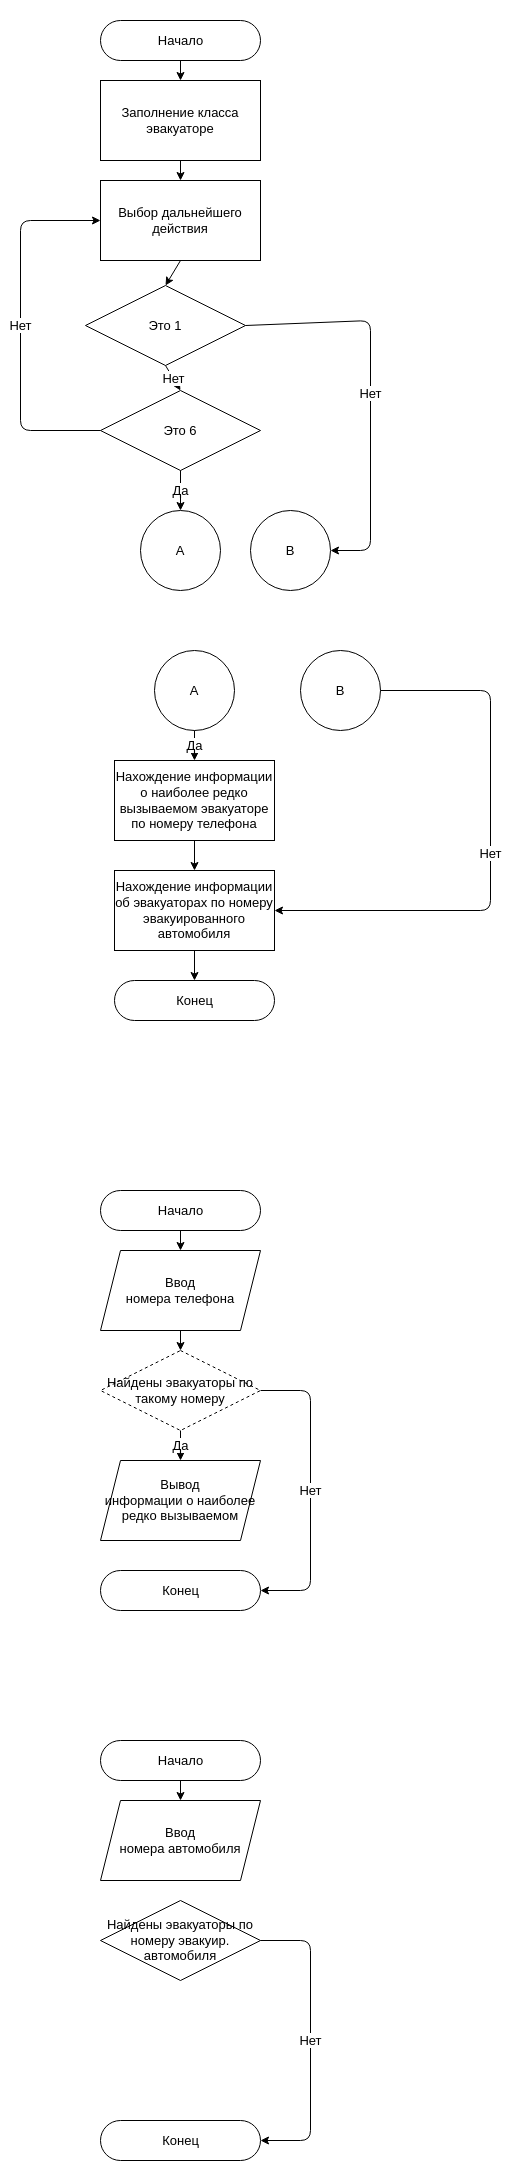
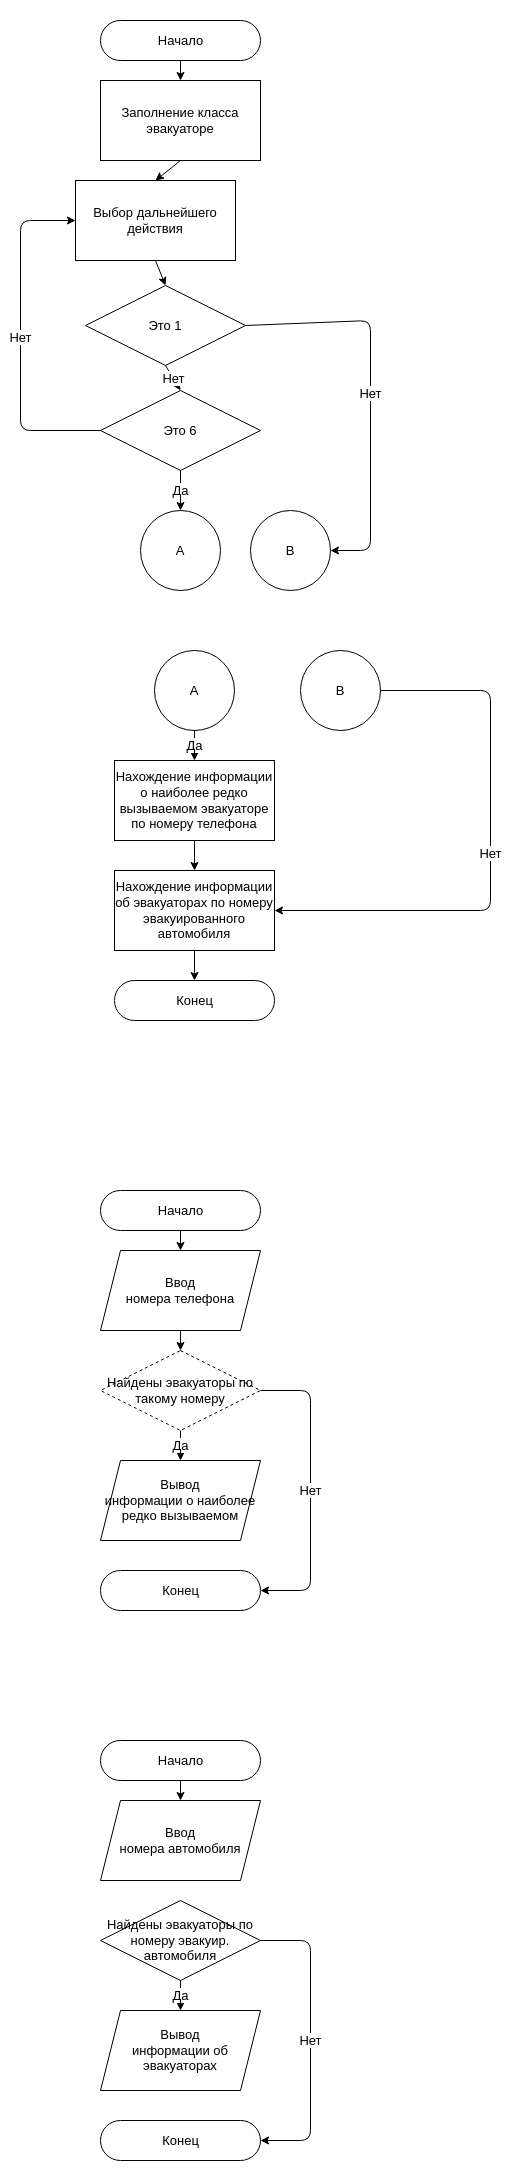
node "Выбор дальнейшего действия": moved (181, 221) -> (156, 221)
edge "Найдены эвакуаторы по номеру эвакуир. автомобиля" -> "Вывод информации об эвакуаторах": added, label "Да"
node "Вывод информации об эвакуаторах": added
